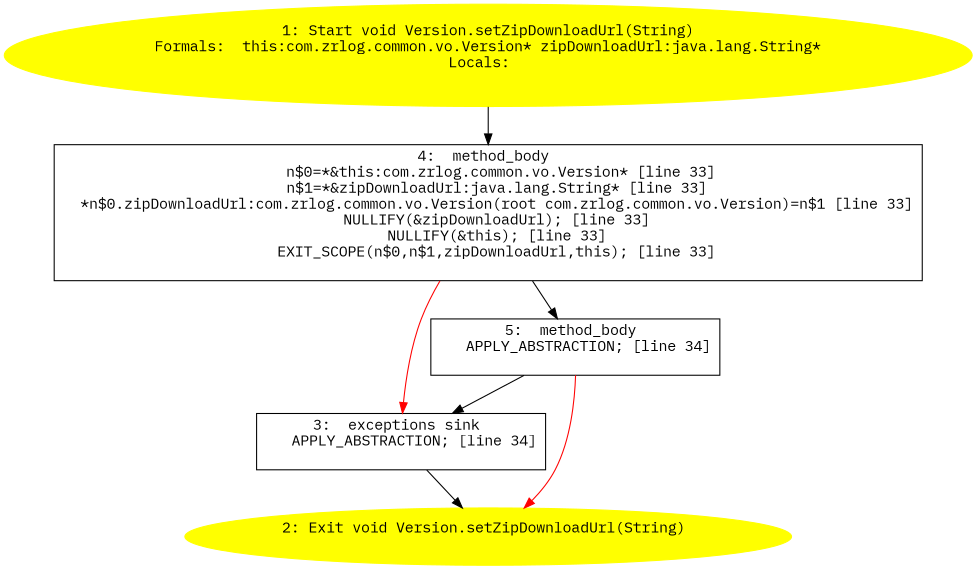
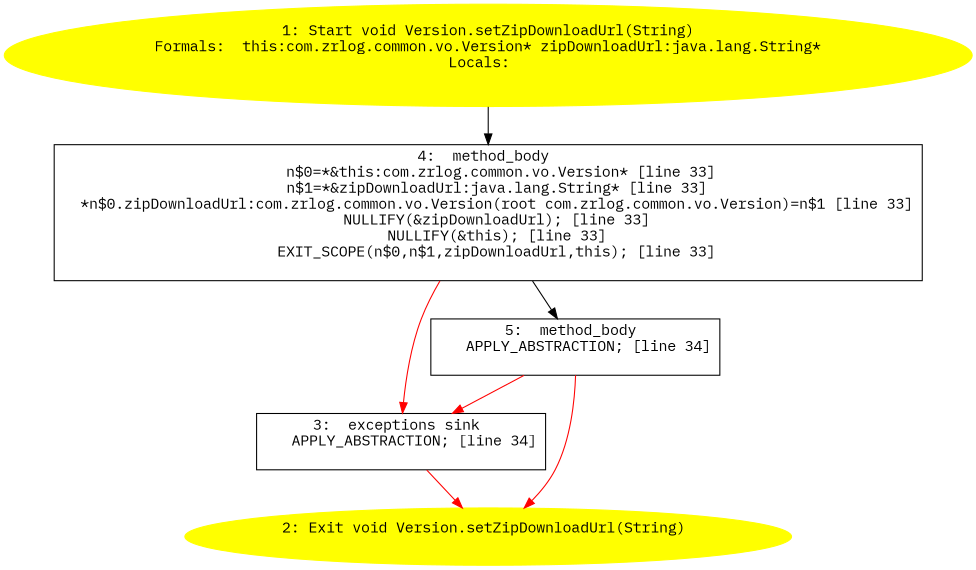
edge "5:  method_body APPLY_ABSTRACTION; [line 34]" -> "3:  exceptions sink APPLY_ABSTRACTION; [line 34]": color black -> red
edge "3:  exceptions sink APPLY_ABSTRACTION; [line 34]" -> "2: Exit void Version.setZipDownloadUrl(String)": color black -> red
